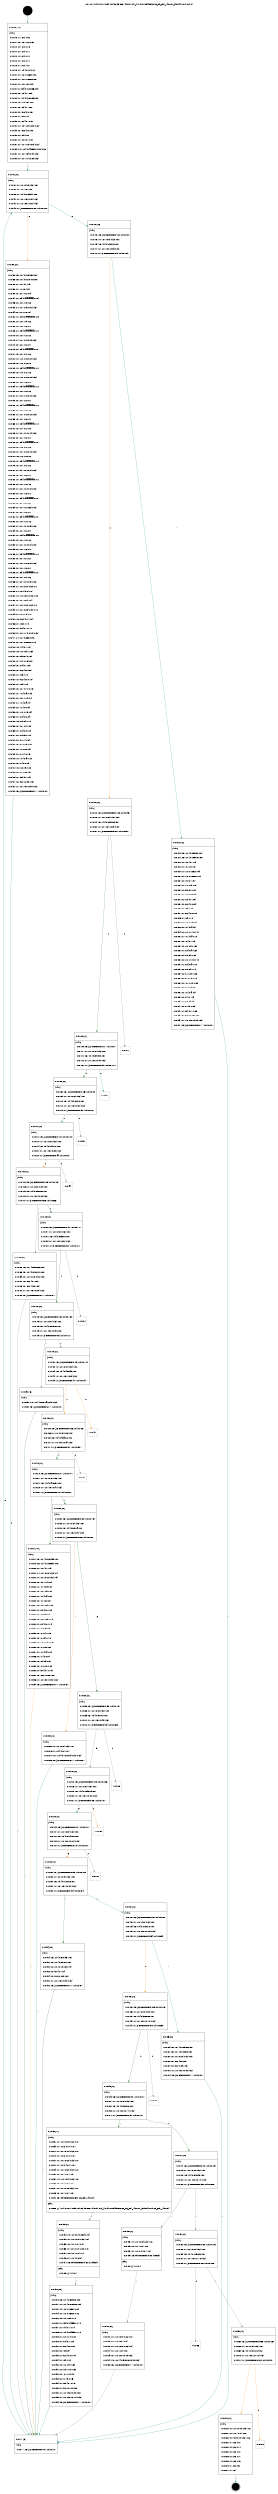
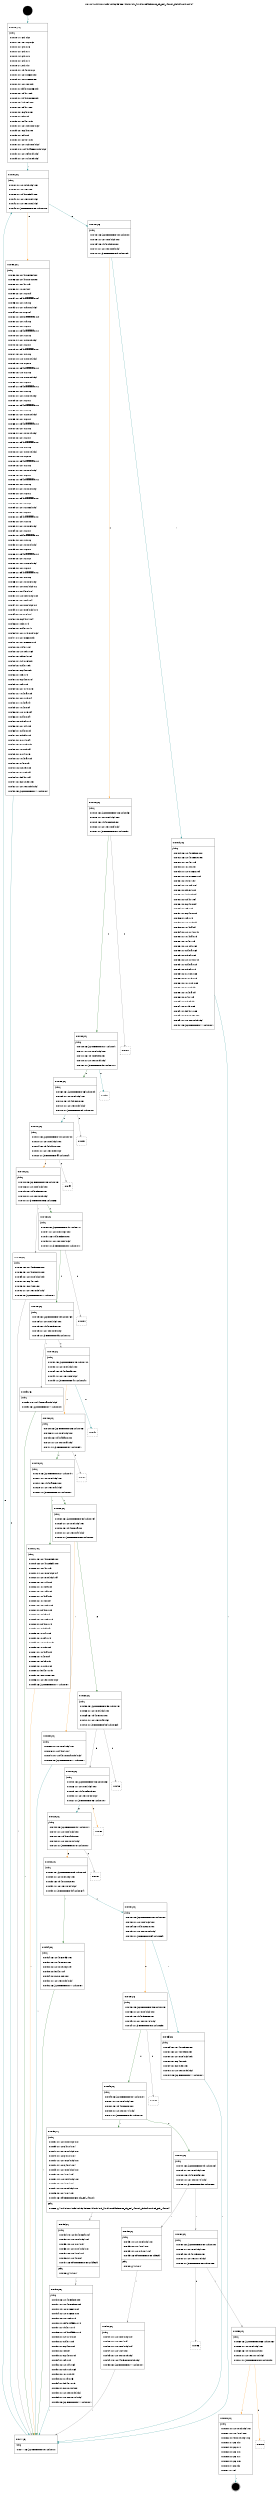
edge "0x4017e4 [28]" -> "0x401f67": color darkorange -> teal
